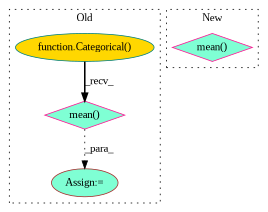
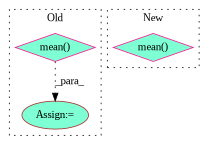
node "function.Categorical()": removed
